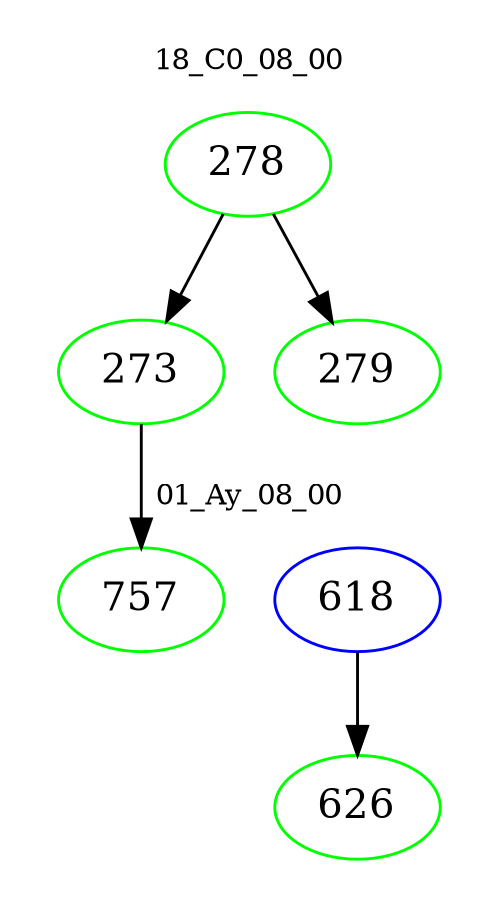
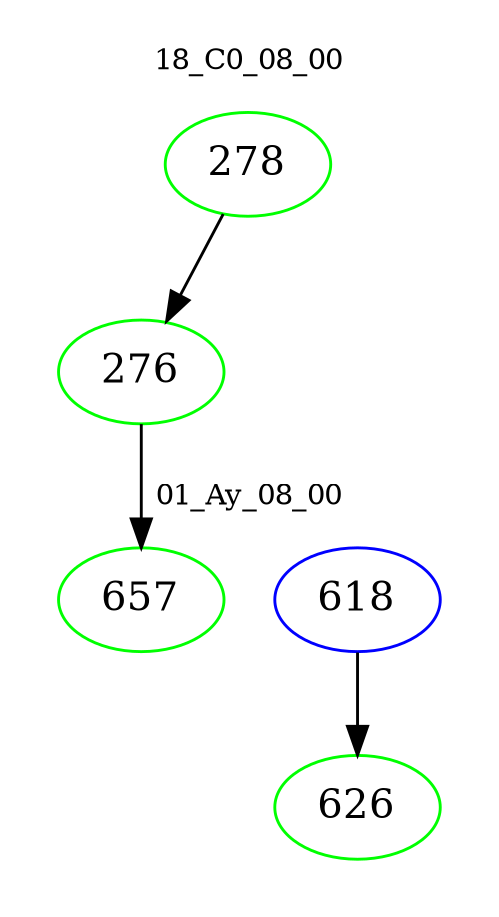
node "273": label "273" -> "276"
node "279": removed
node "757": label "757" -> "657"
